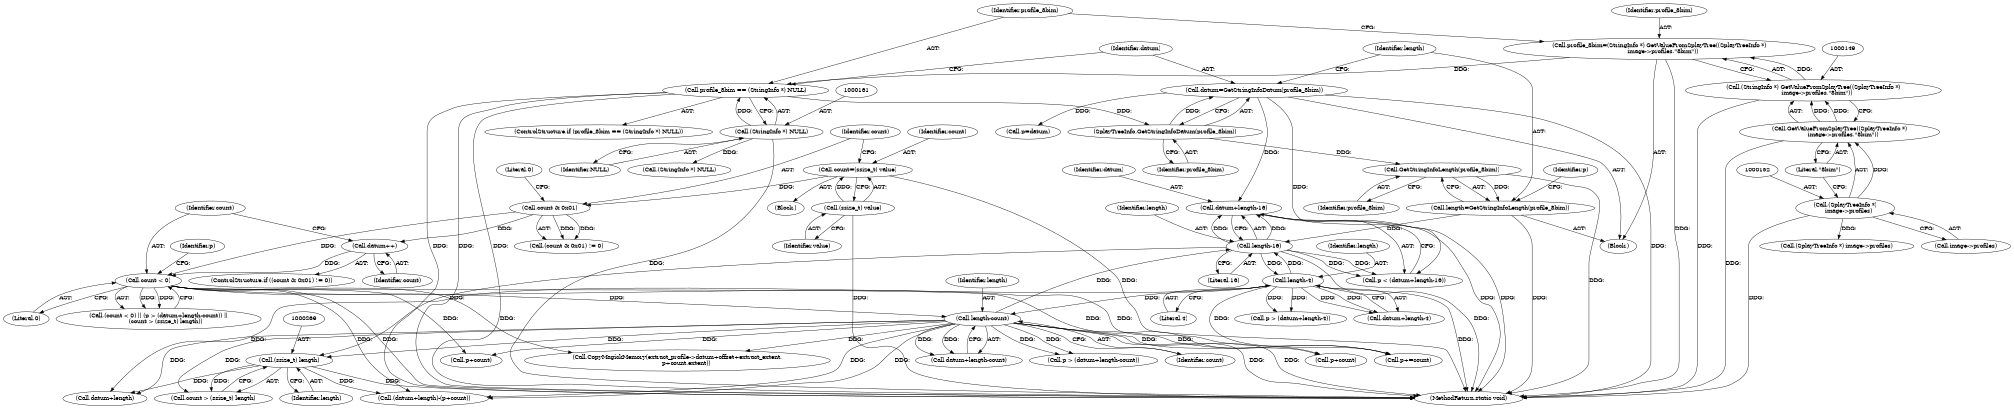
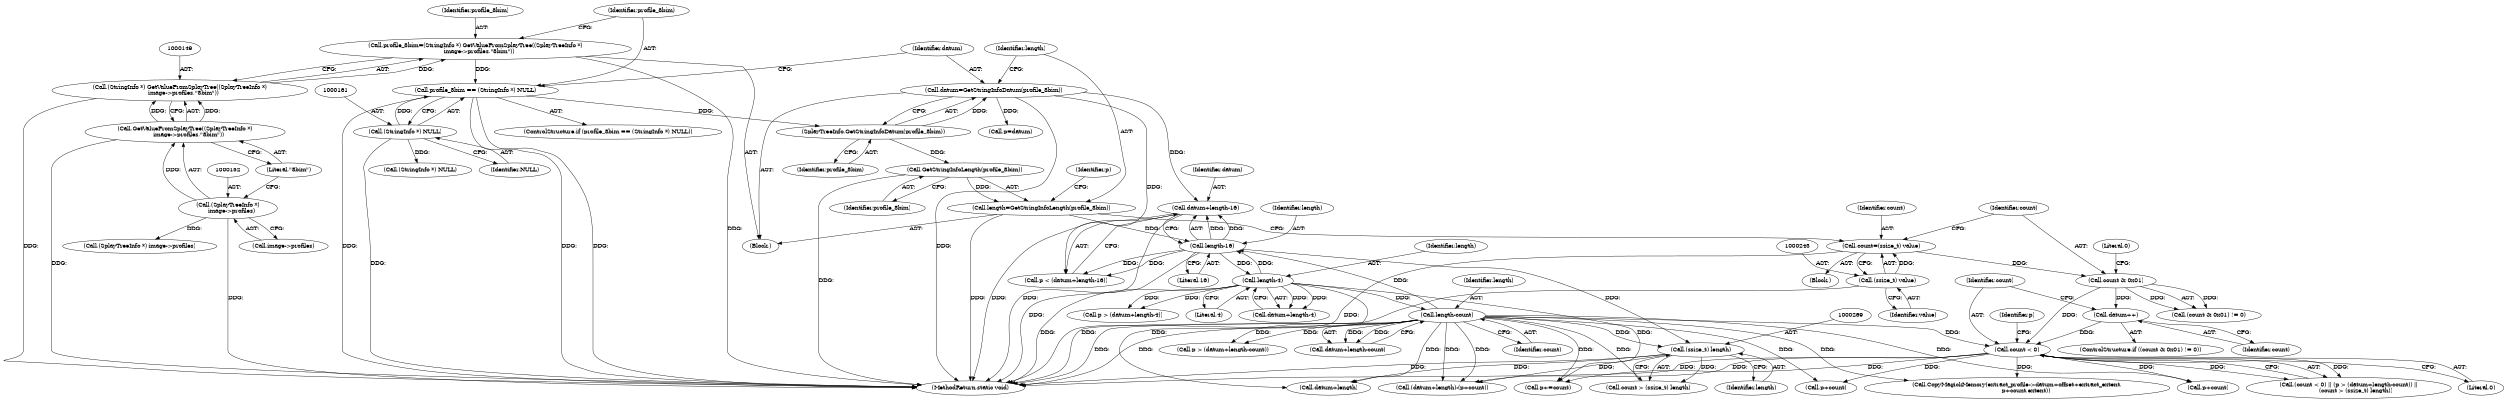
edge "(Call,length=GetStringInfoLength(profile_8bim))" -> "(Call,GetStringInfoLength(profile_8bim))": now "(Call,length=GetStringInfoLength(profile_8bim))" -> "(Call,count=(ssize_t) value)"
node "1000243": added
edge "(Call,count < 0)" -> "(Call,length-count)": reversed
